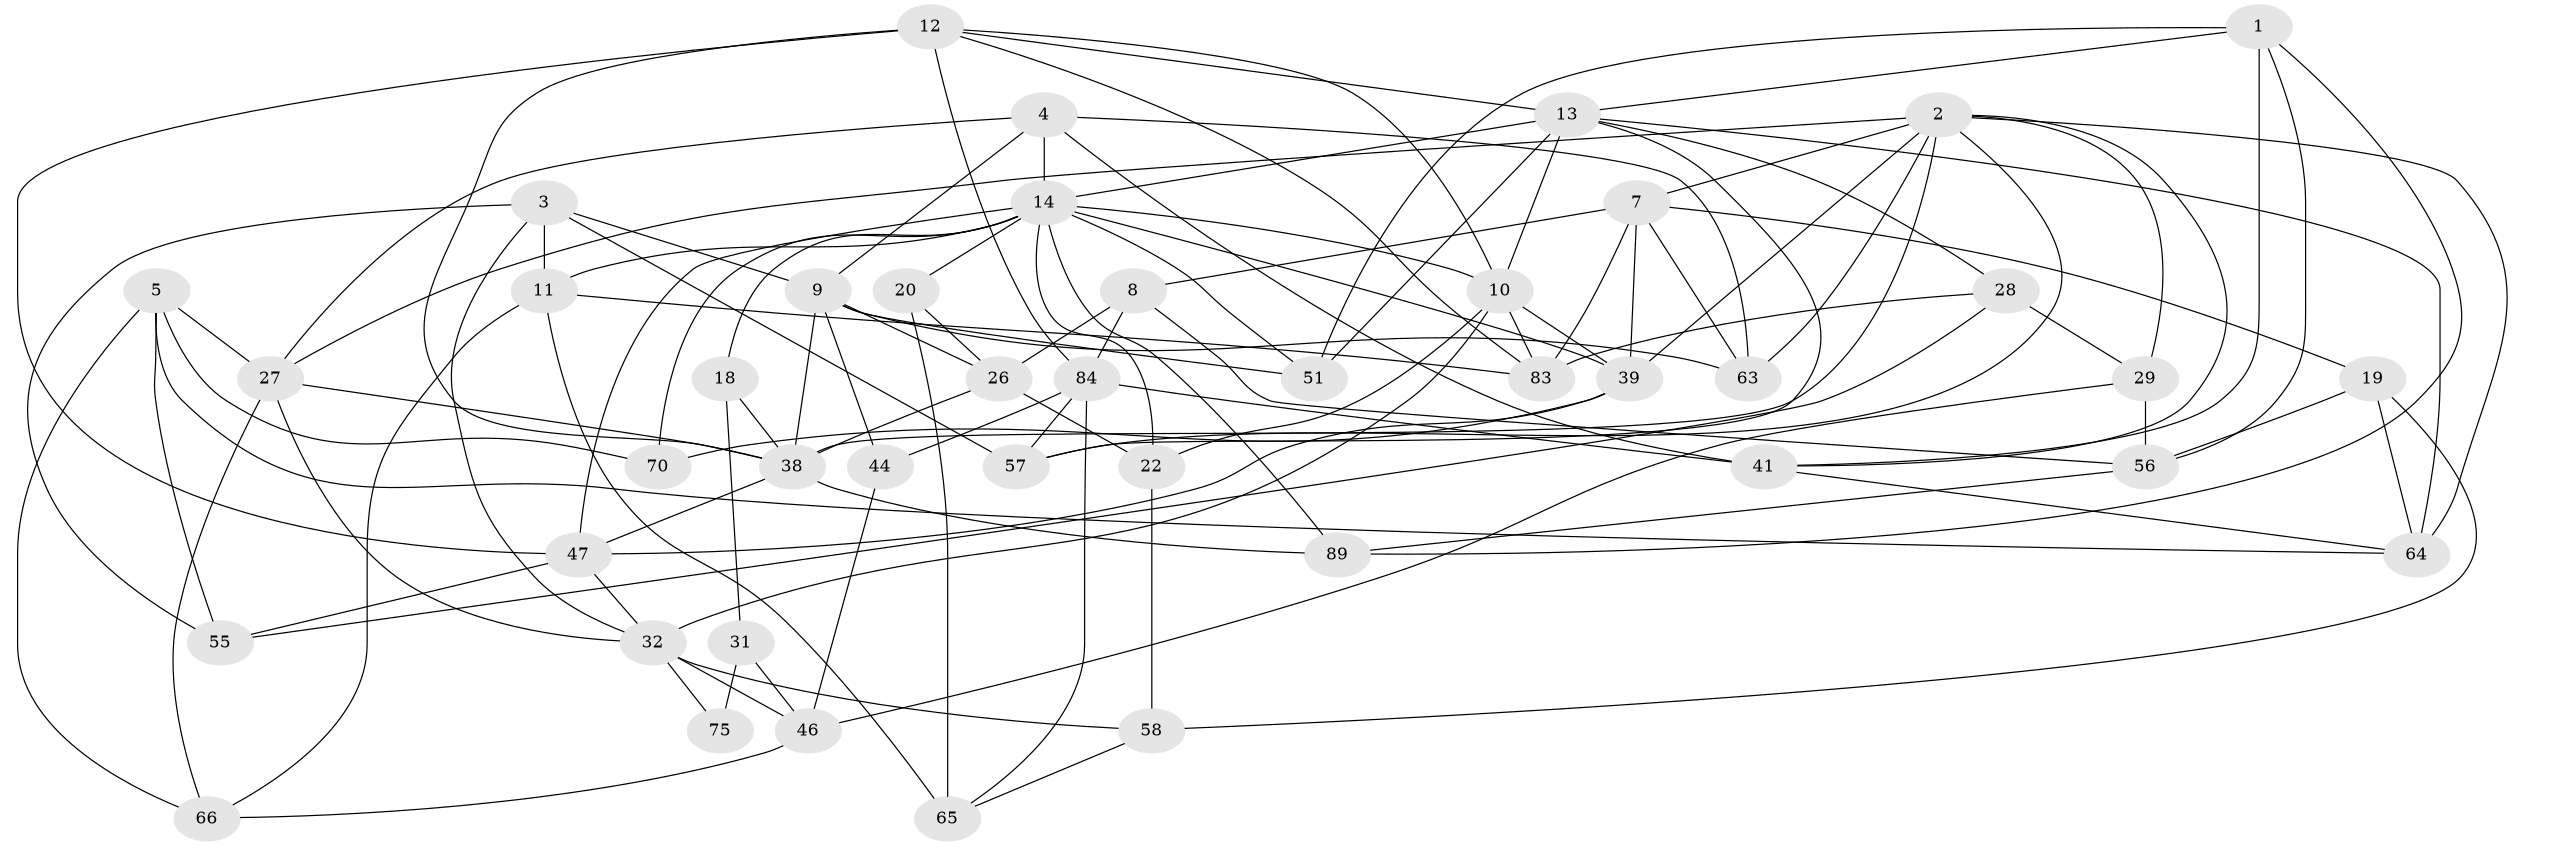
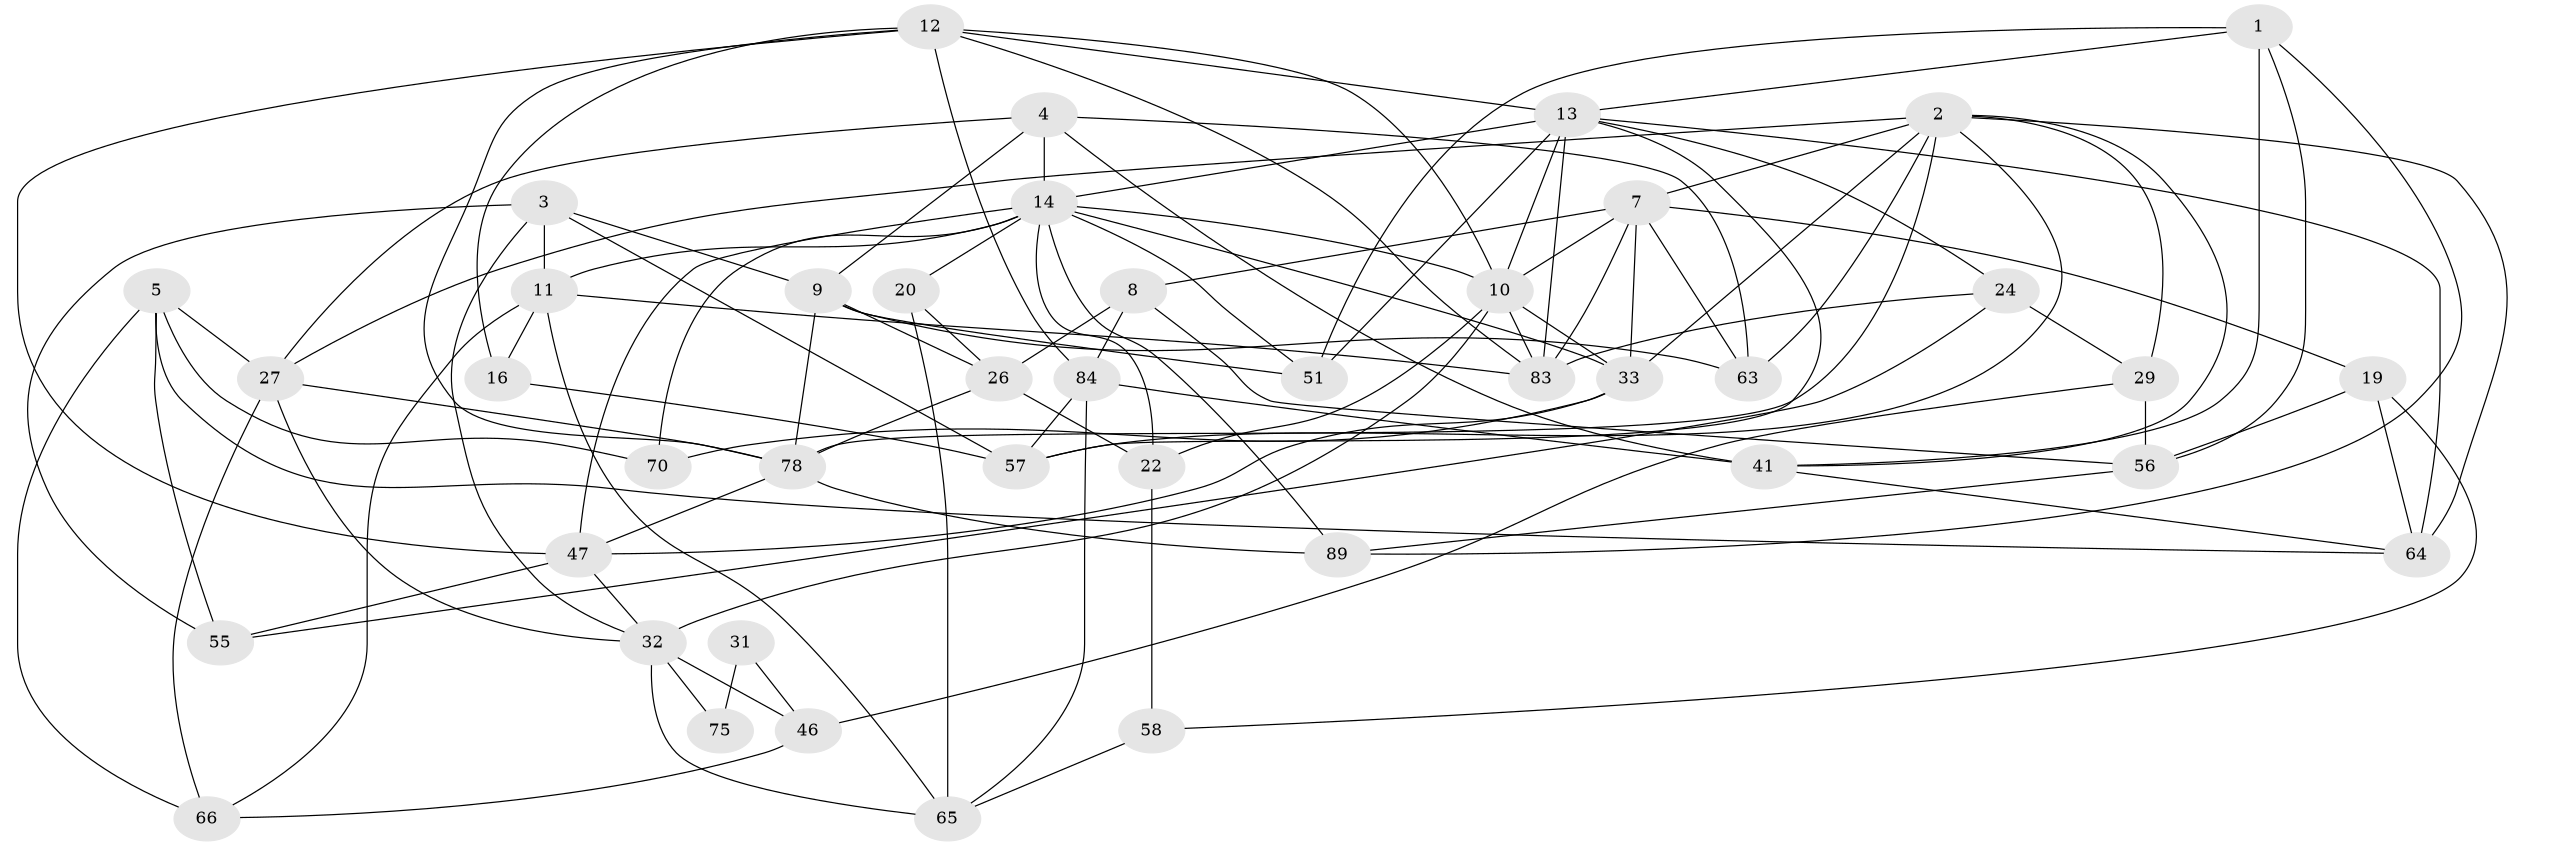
edge "13" -- "83": added
edge "7" -- "10": added
node "28": label "28" -> "24"
node "16": added
node "18": removed
node "39": label "39" -> "33"
node "38": label "38" -> "78"
node "44": removed
edge "32" -- "58": now "32" -- "65"
